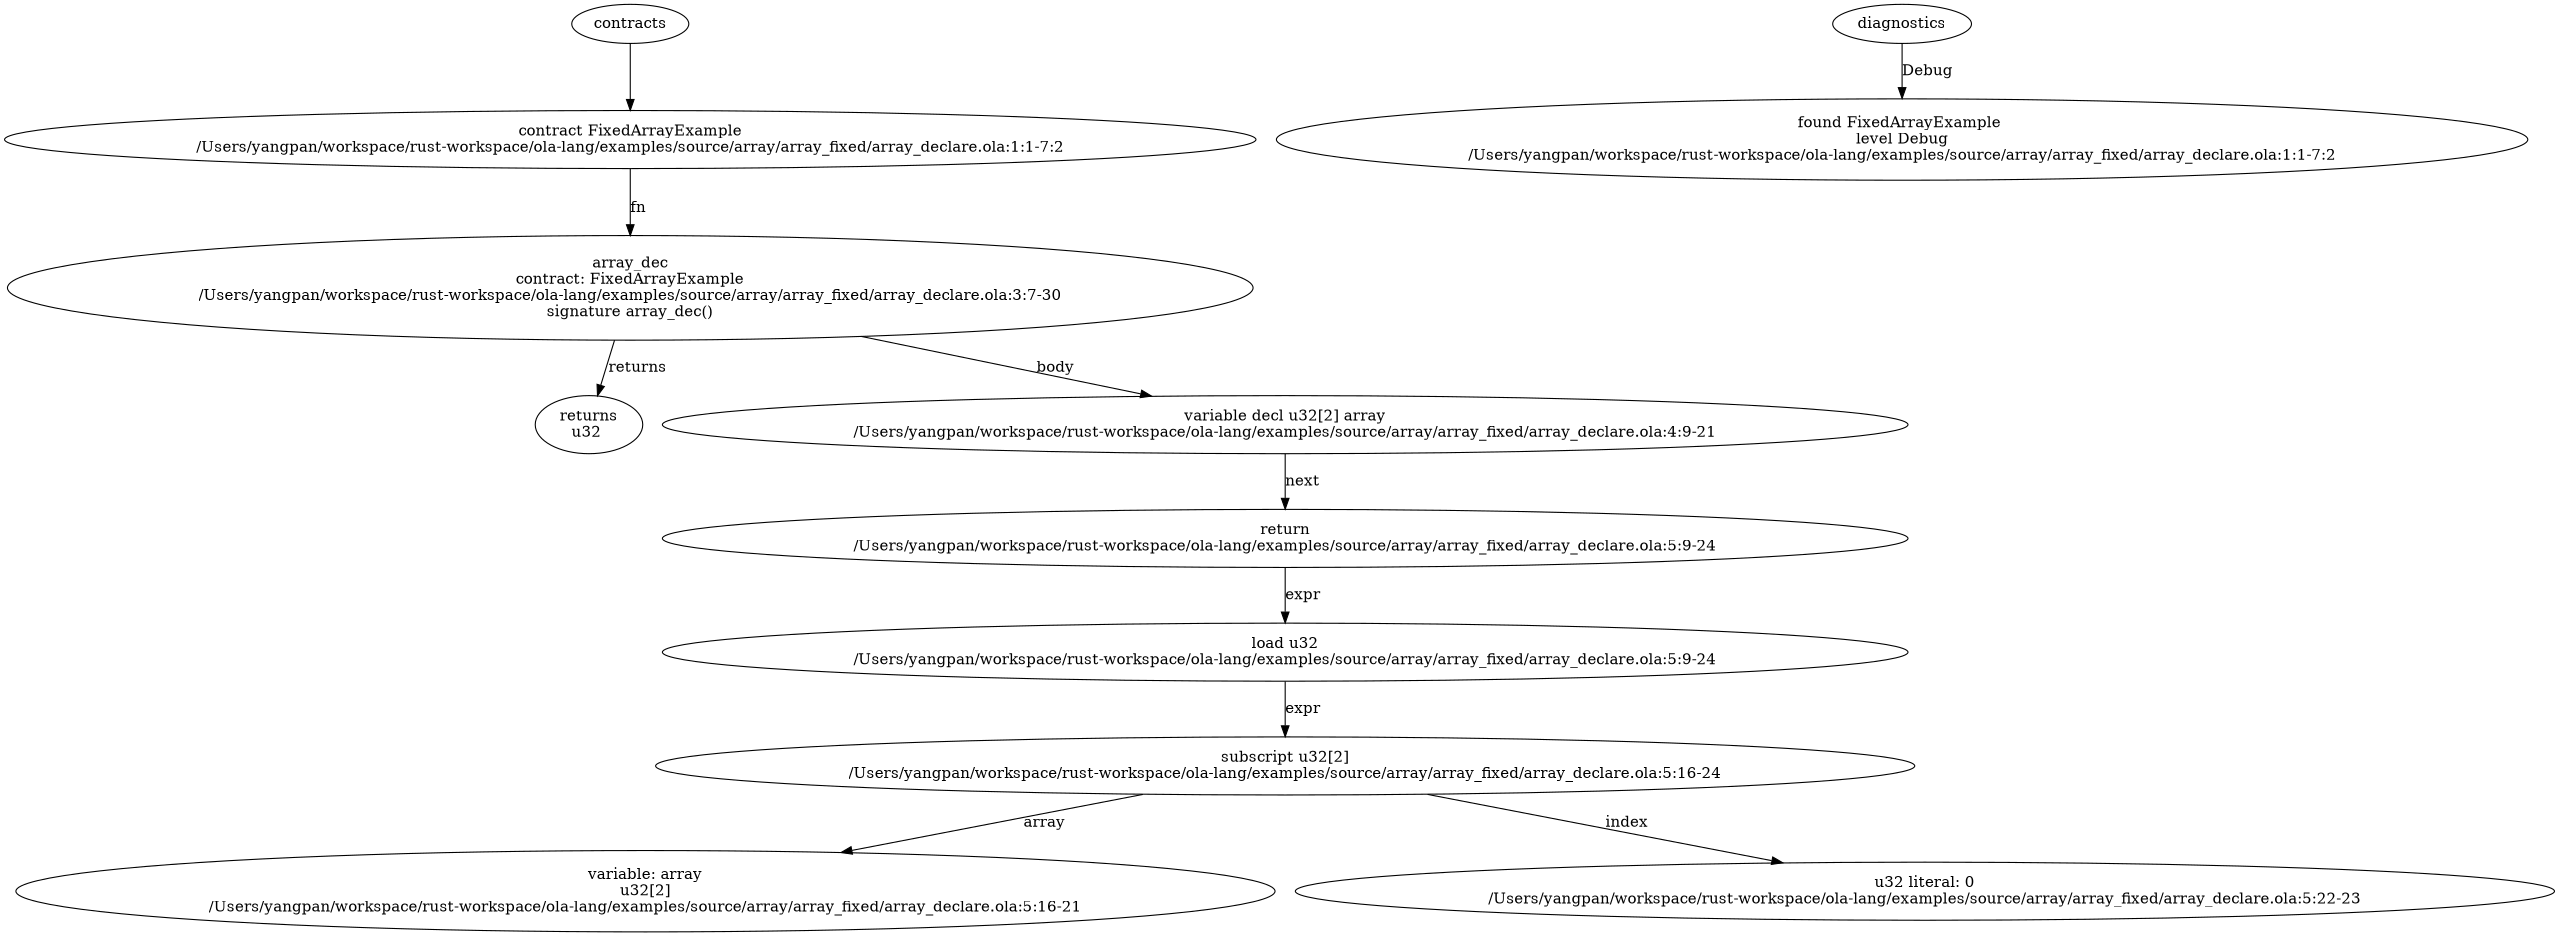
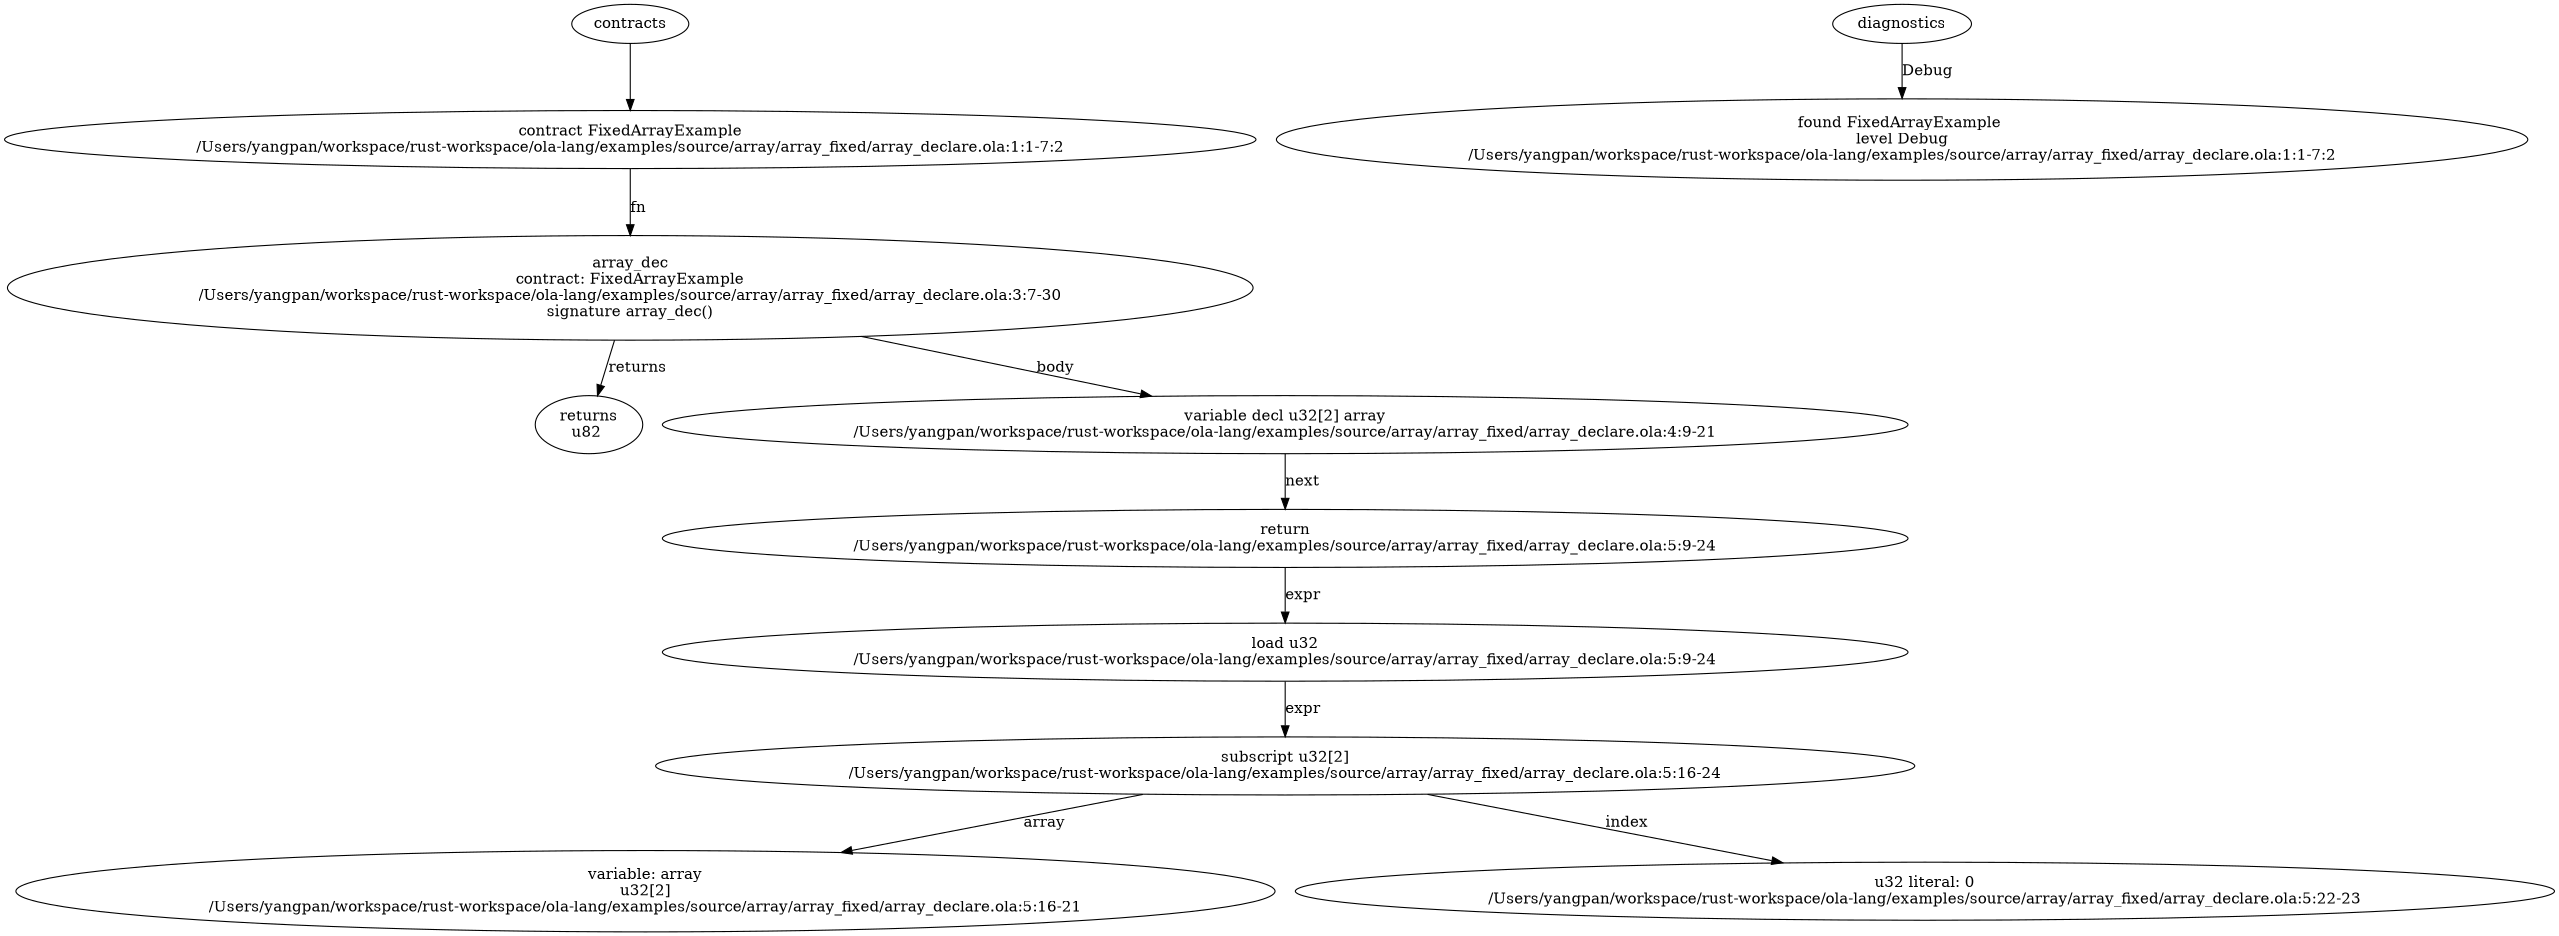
node "returns u32": label "returns u32" -> "returns u82"
